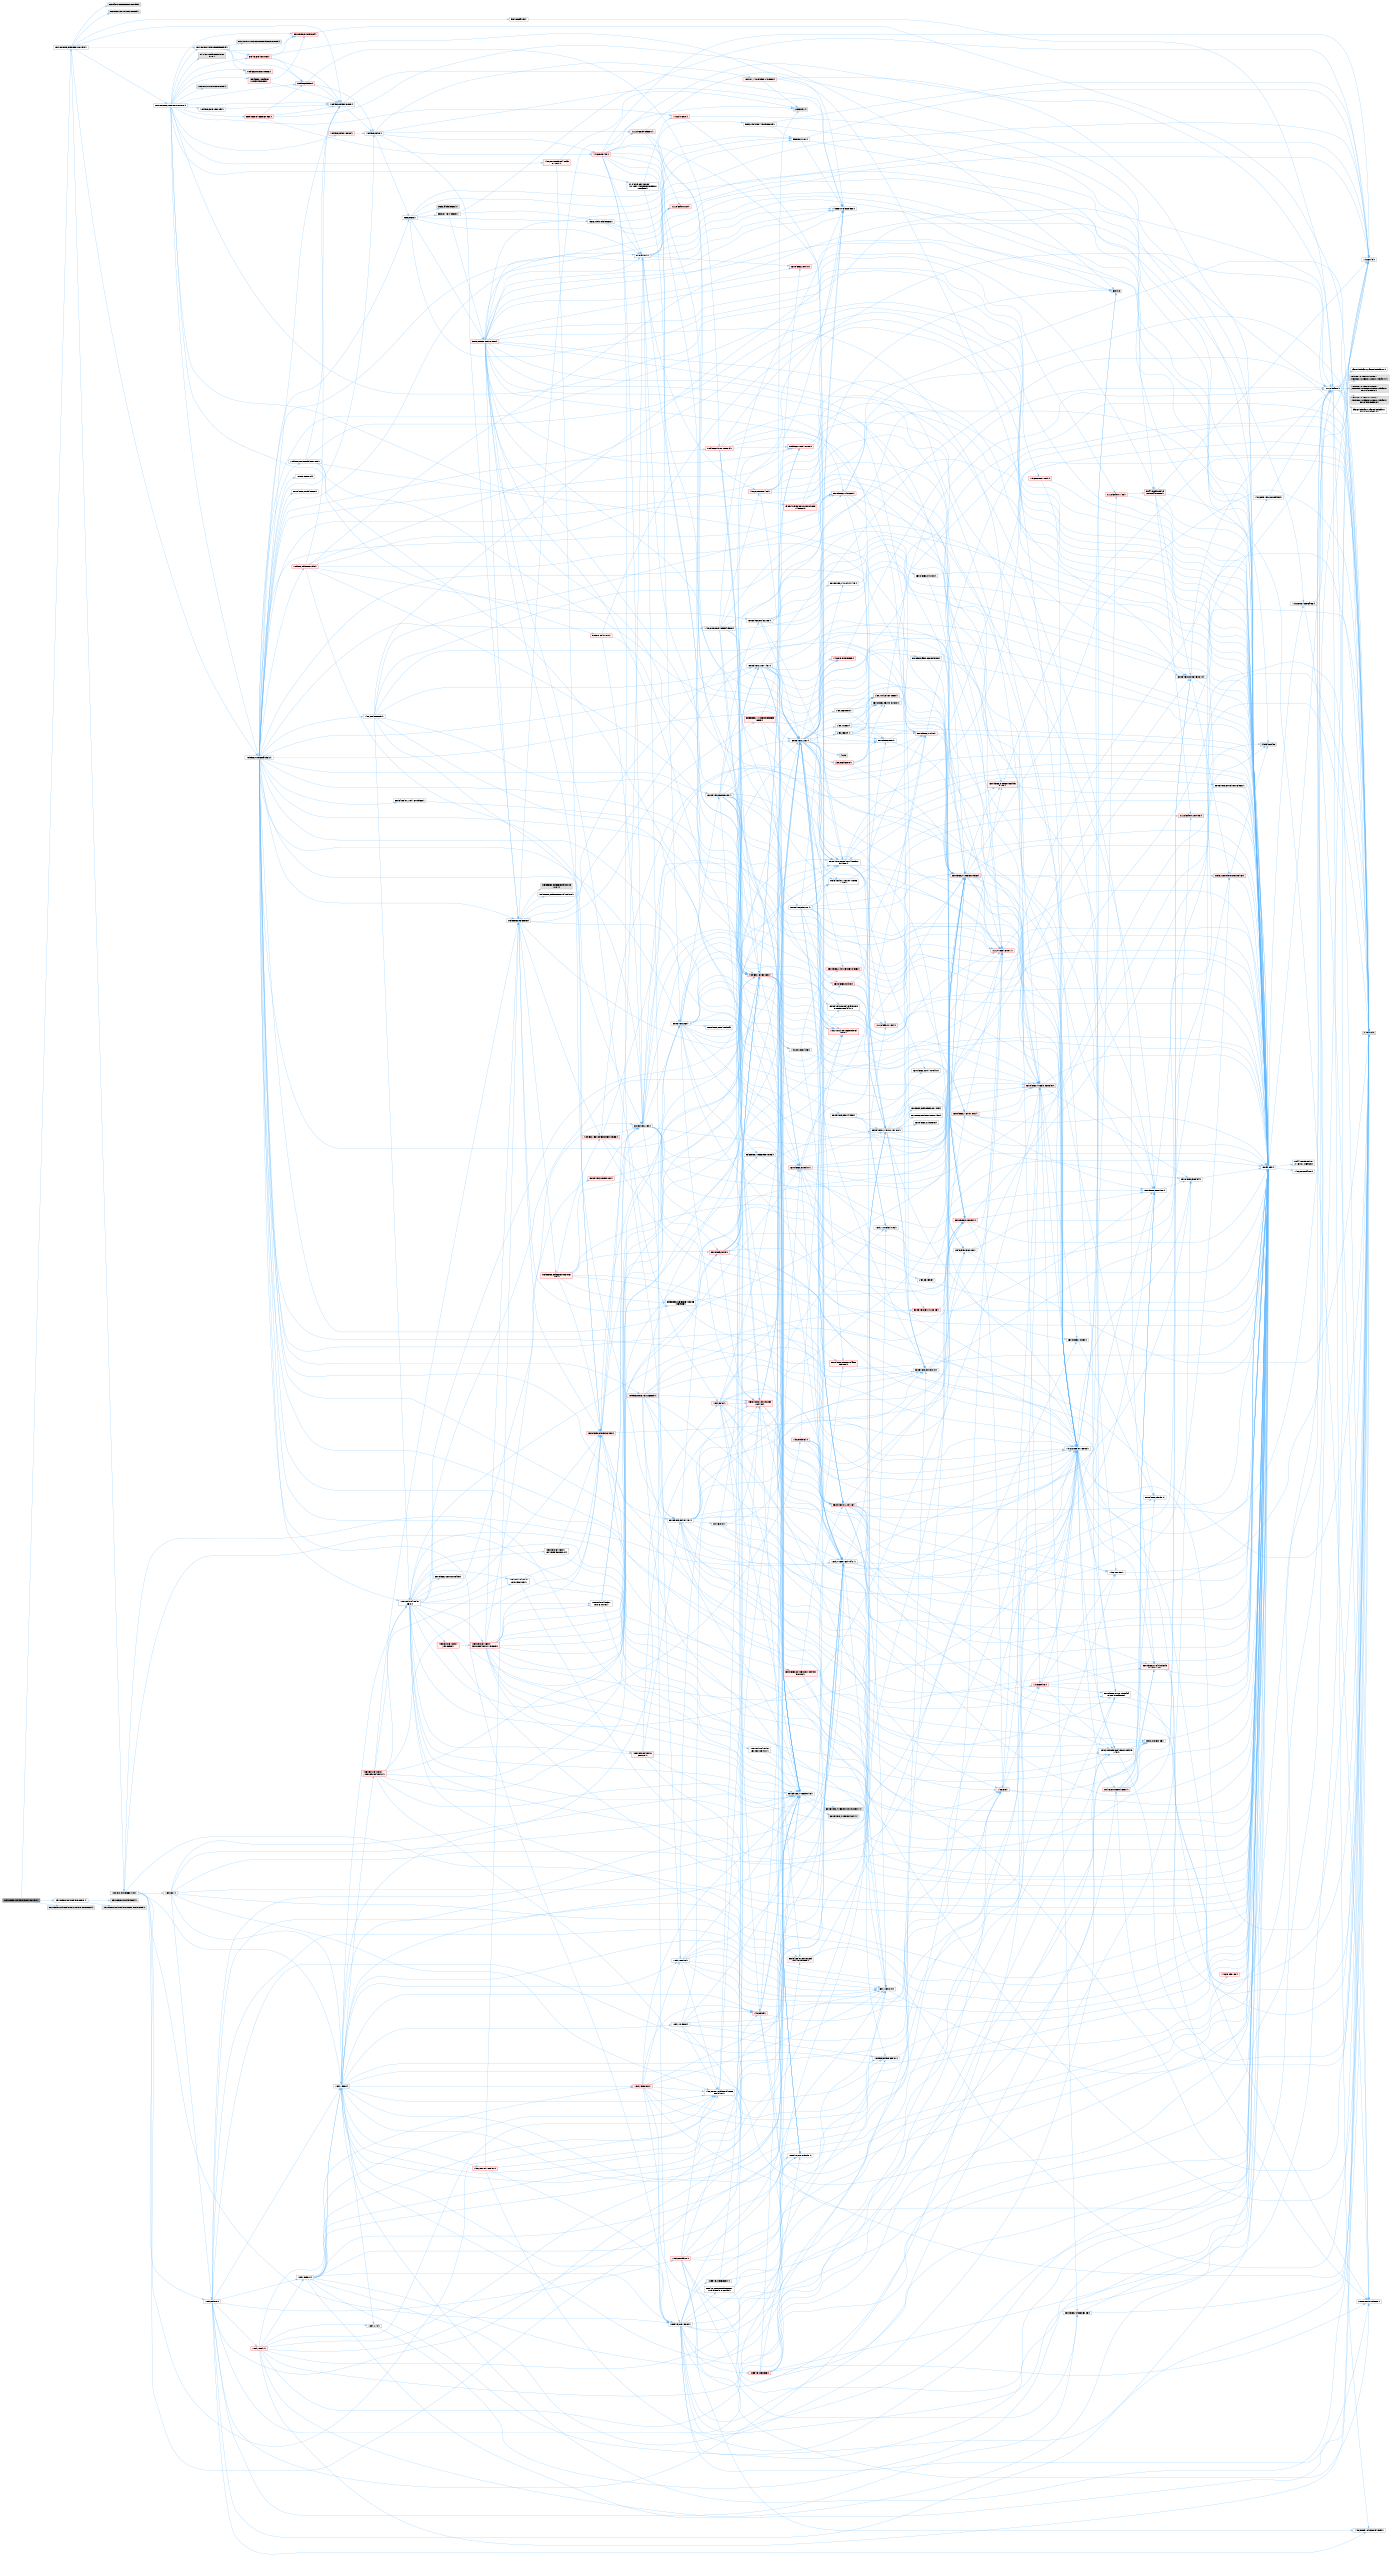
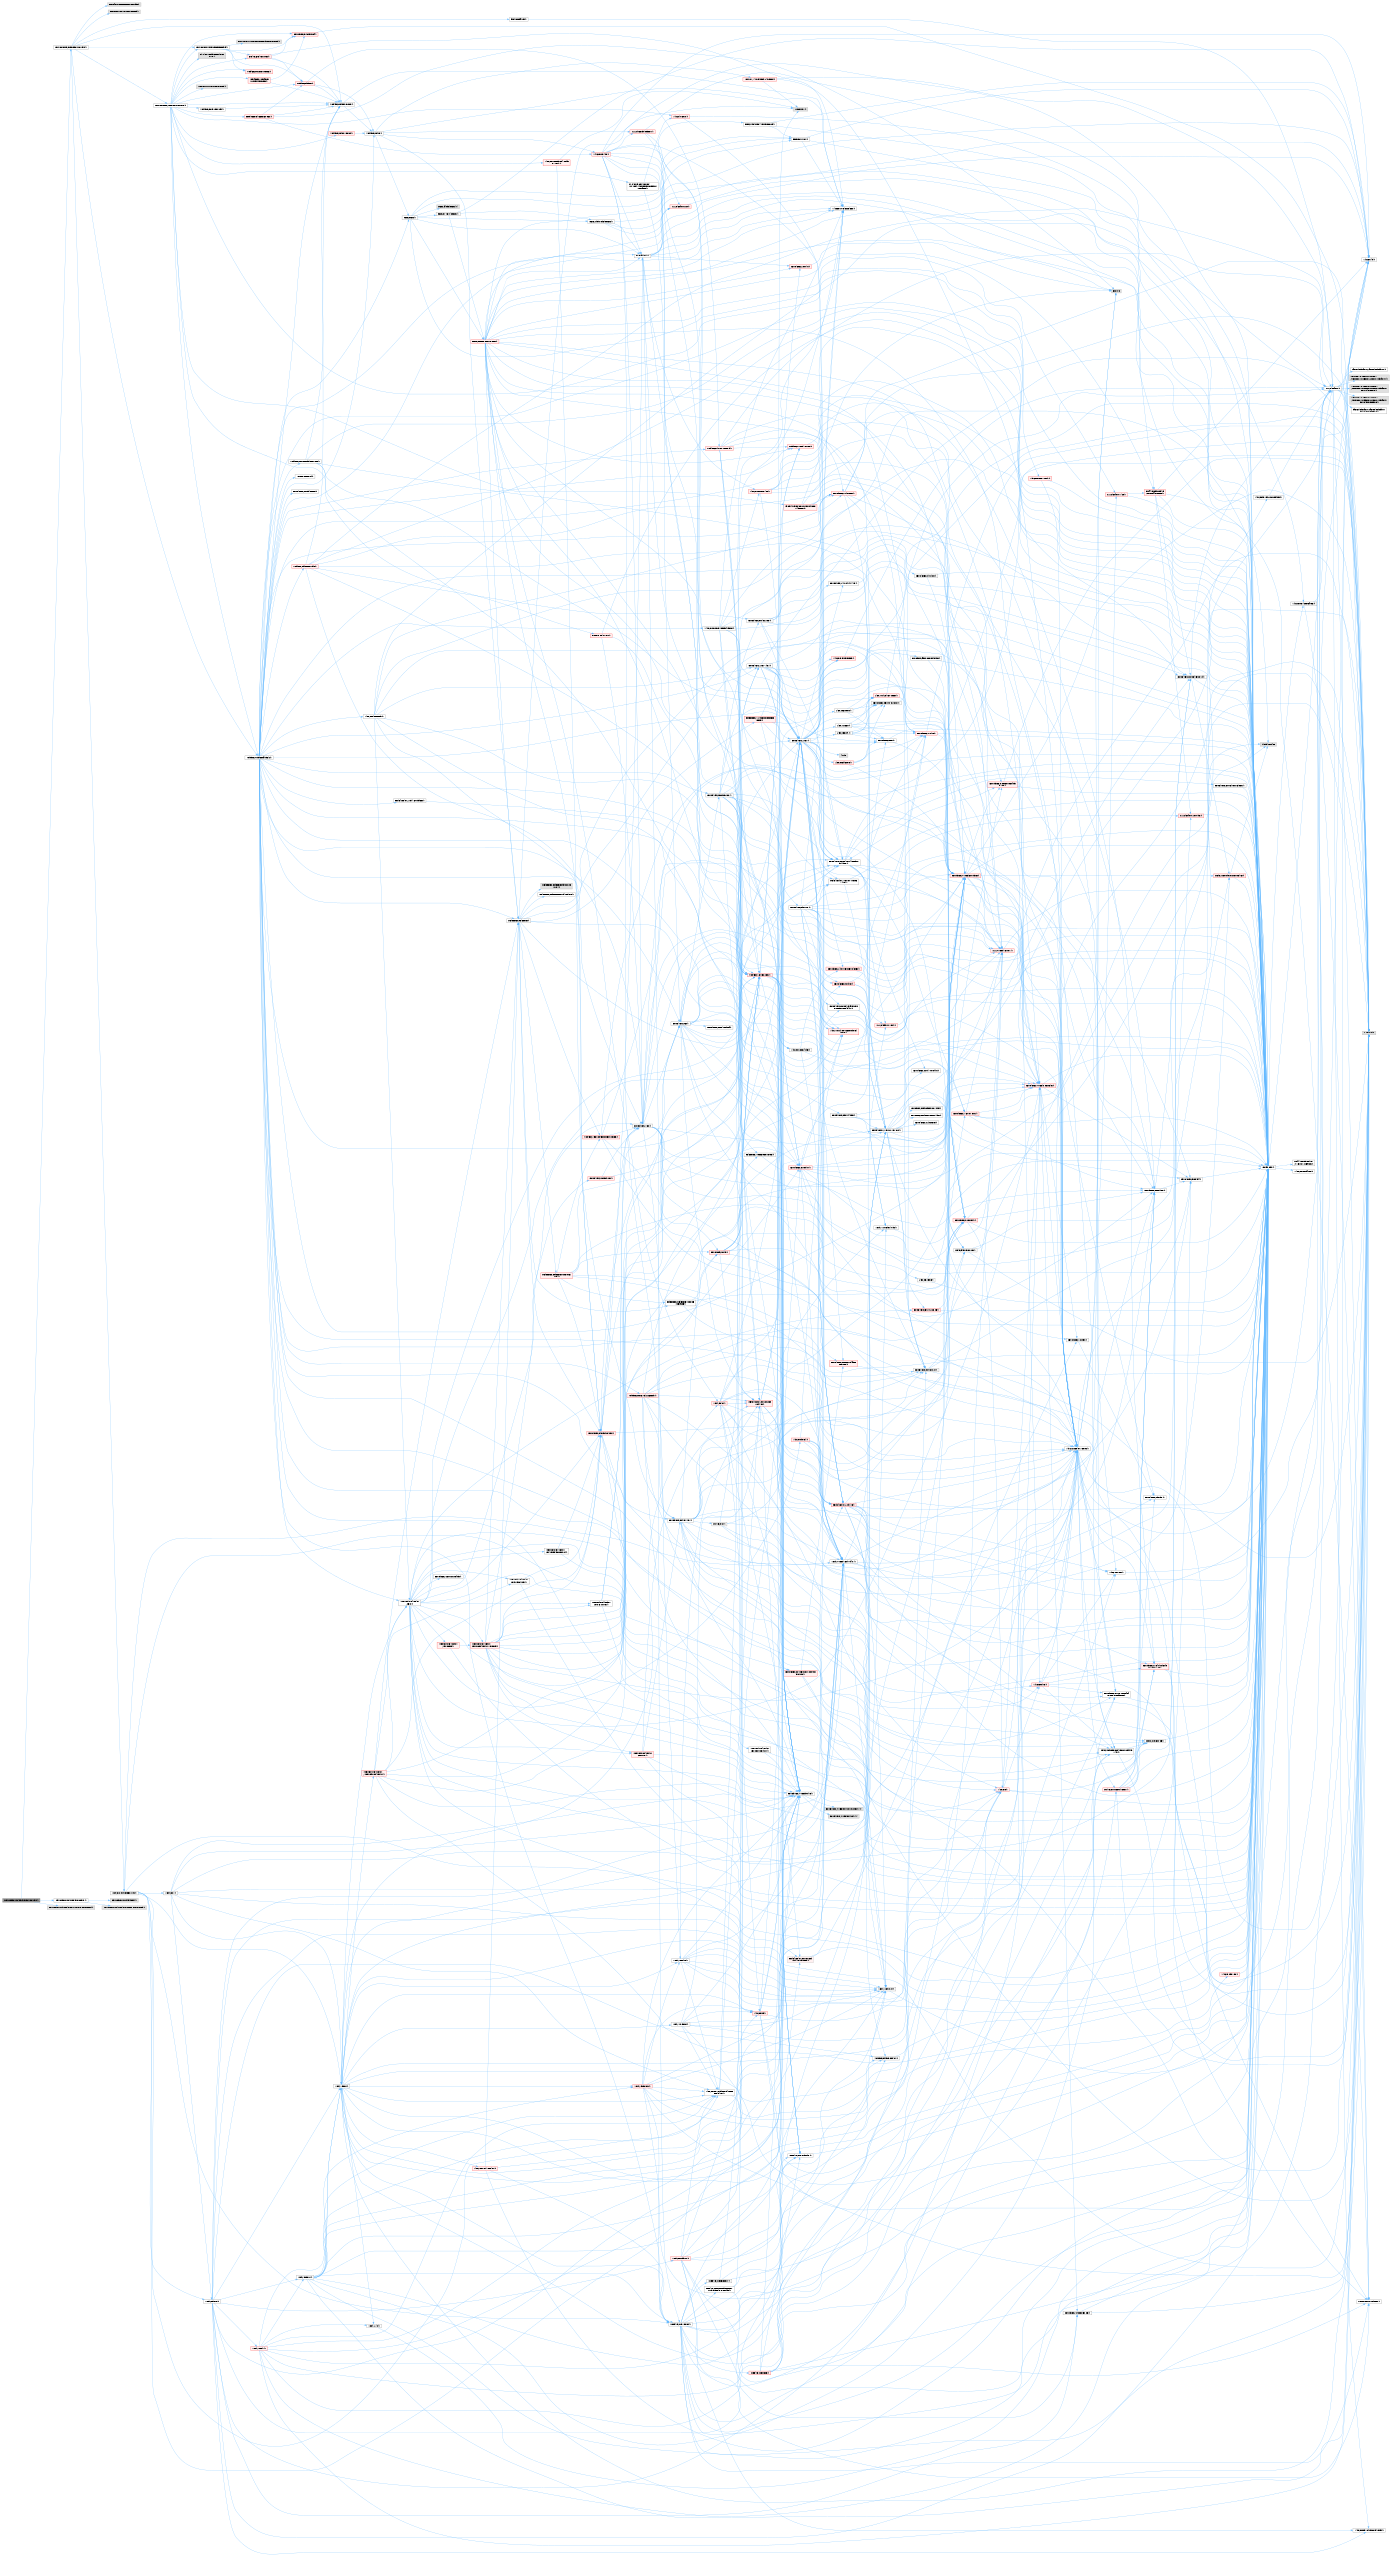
edge "Containers/BitArray.h" -> "Templates/EnableIf.h": added
